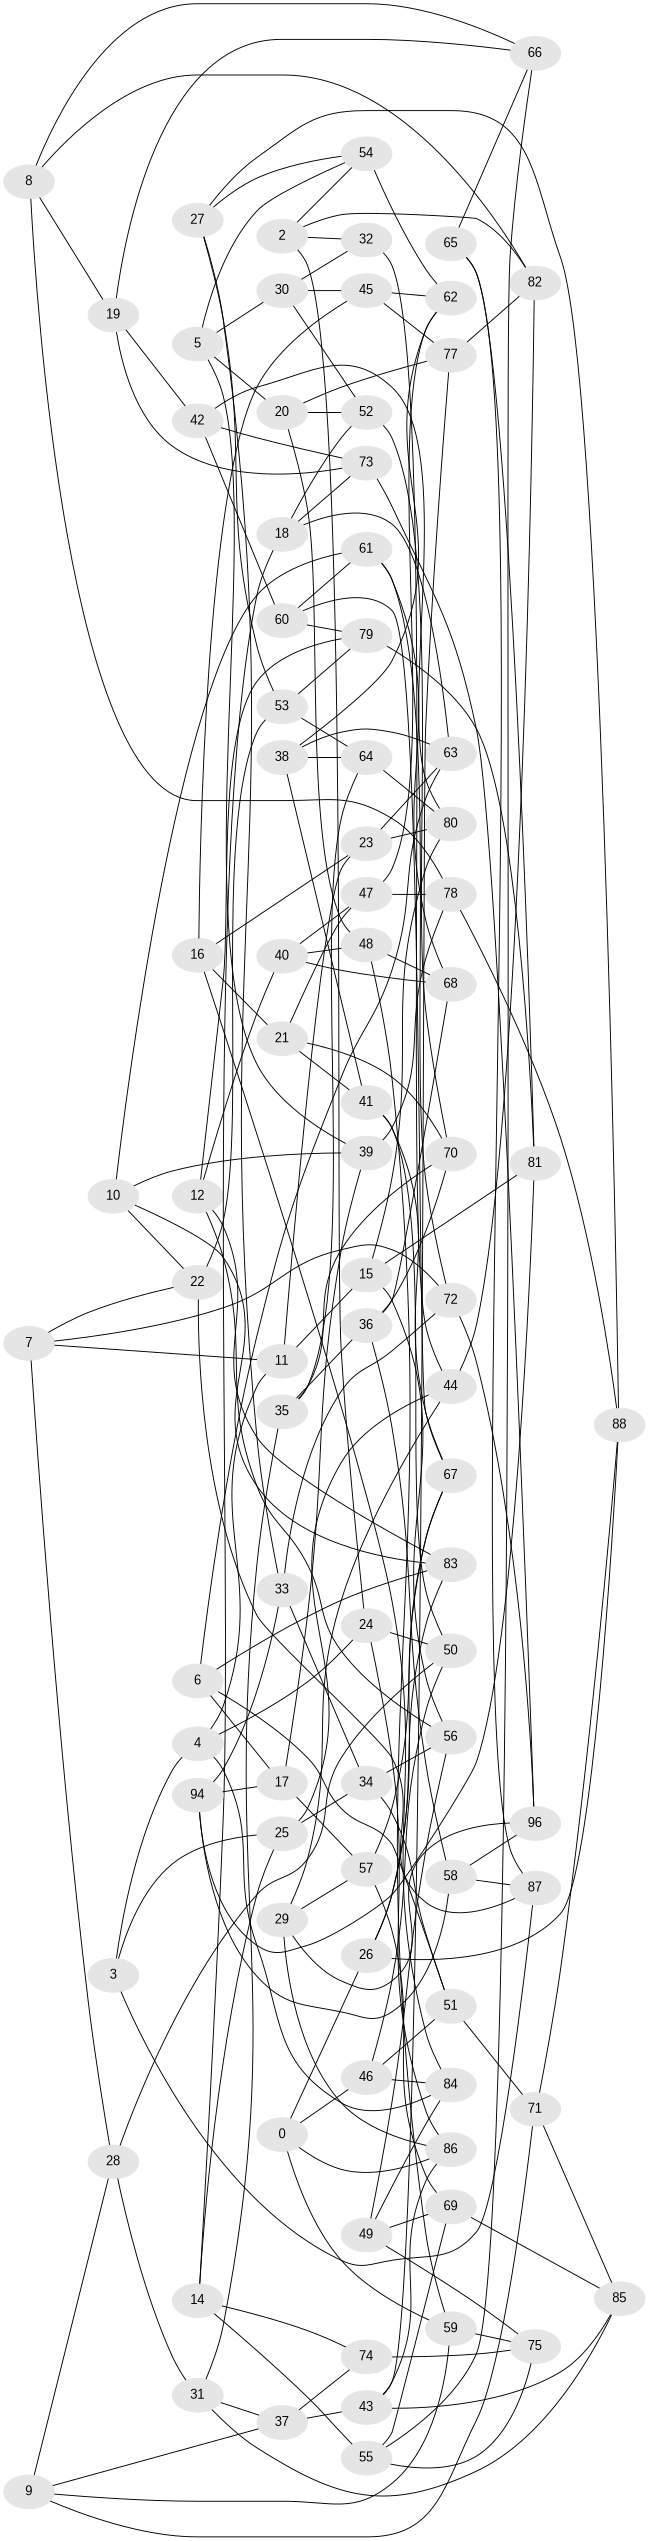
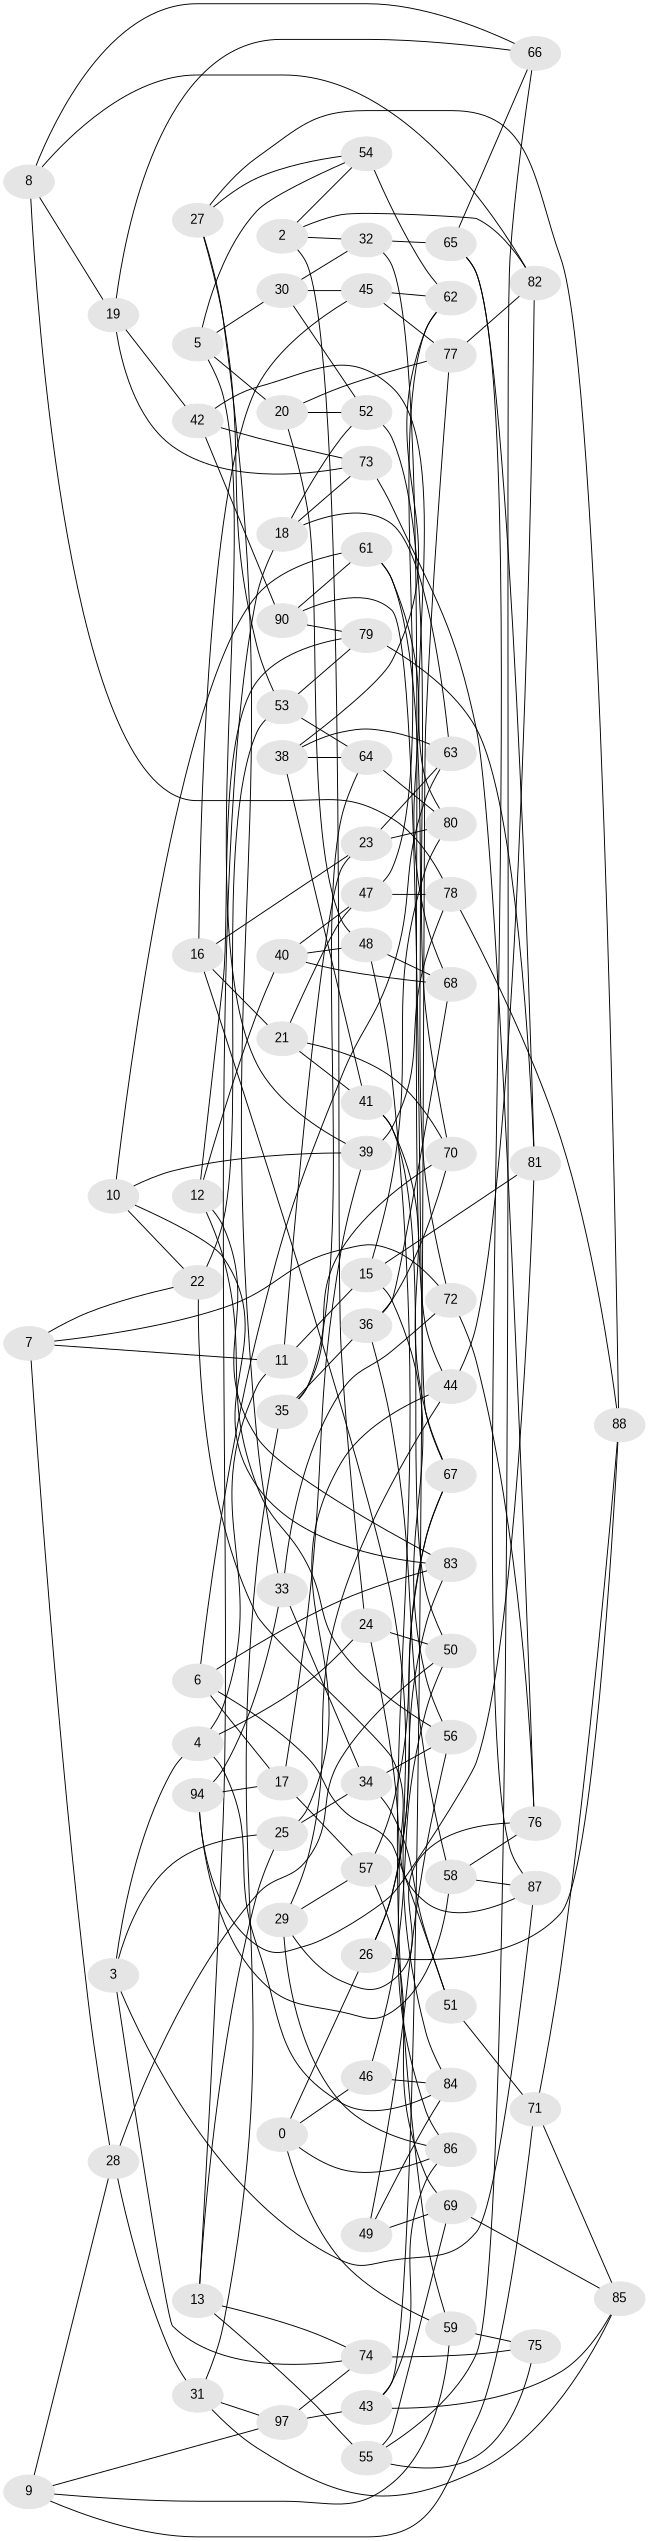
edge "32" -- "65": added
node "60": label "60" -> "90"
node "96": label "96" -> "76"
edge "51" -- "46": removed
edge "3" -- "74": added
edge "49" -- "75": removed
node "14": label "14" -> "13"
node "37": label "37" -> "97"
